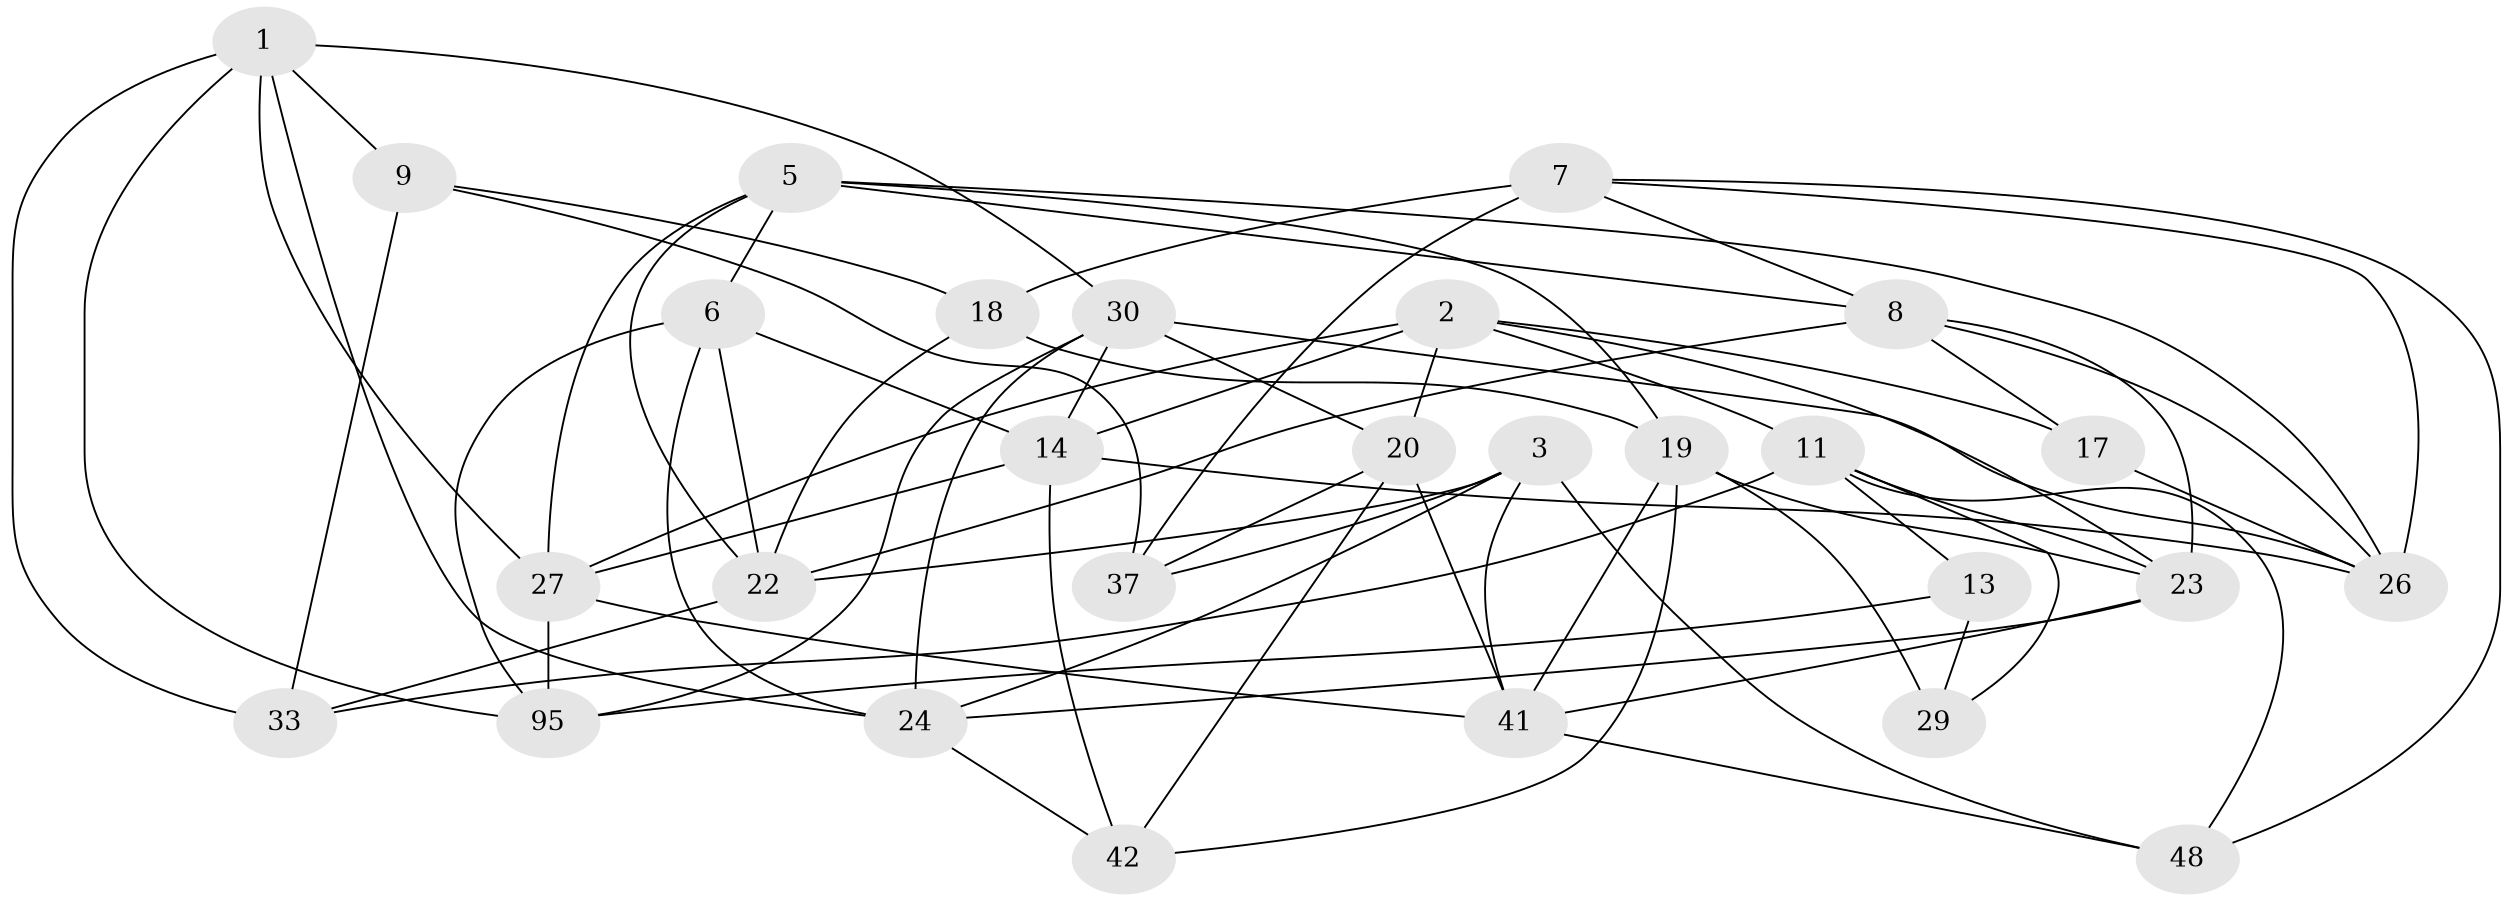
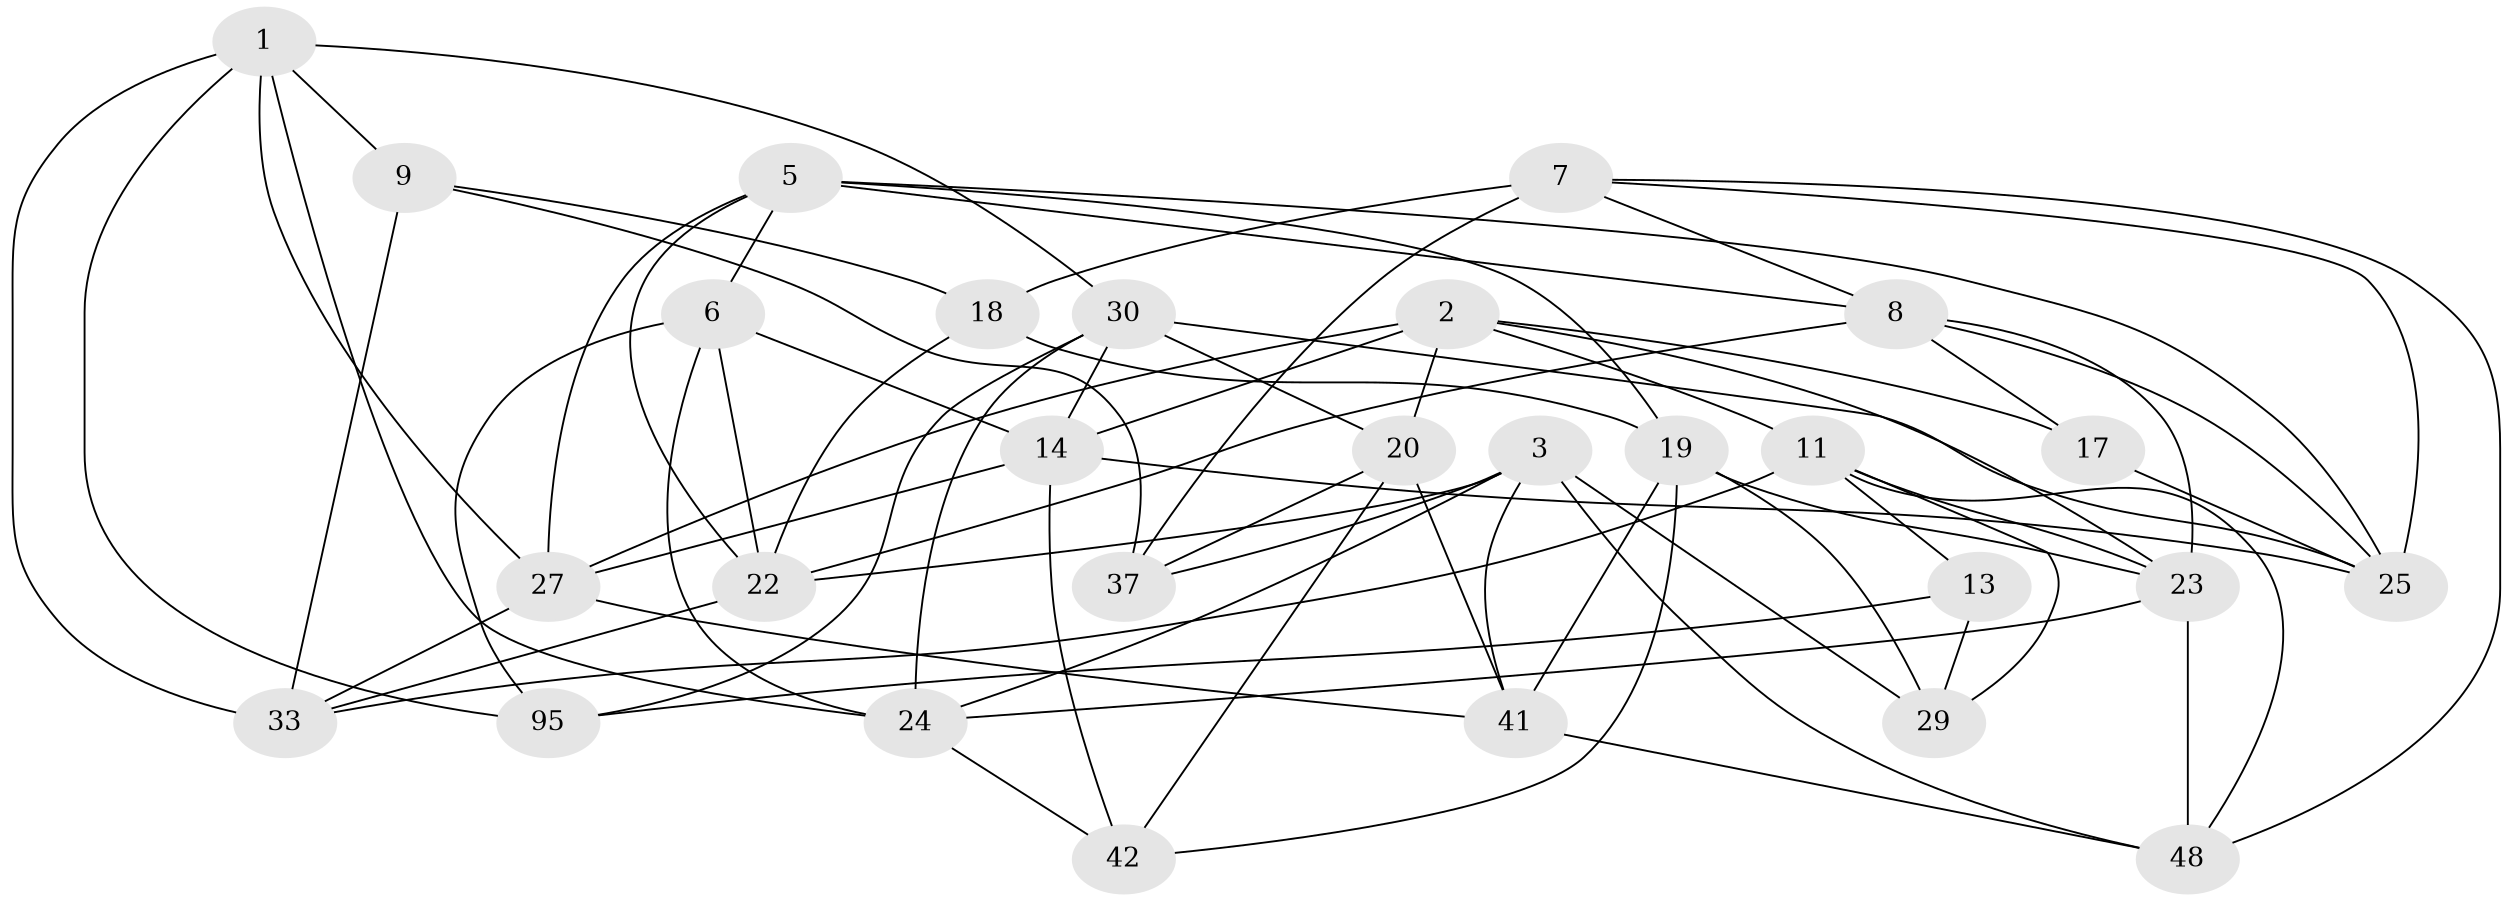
edge "3" -- "29": added
node "26": label "26" -> "25"
edge "23" -- "41": now "23" -- "48"
edge "27" -- "95": now "27" -- "33"
